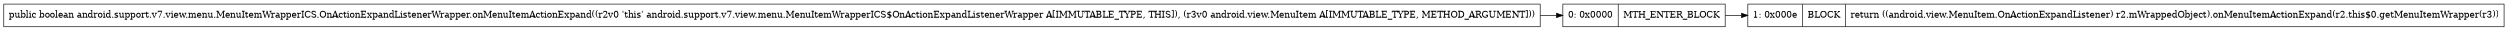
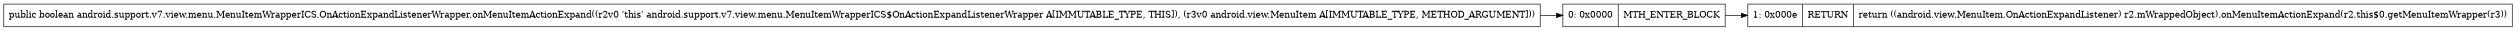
node "1: 0x000e": text "BLOCK" -> "RETURN"
